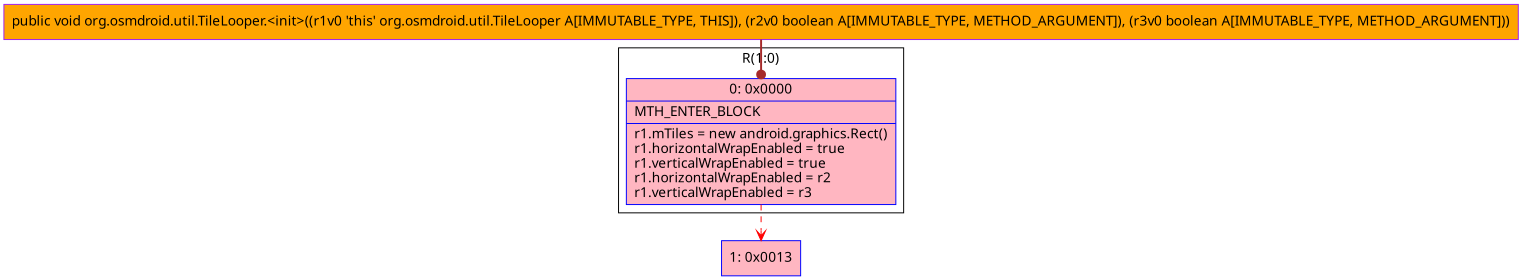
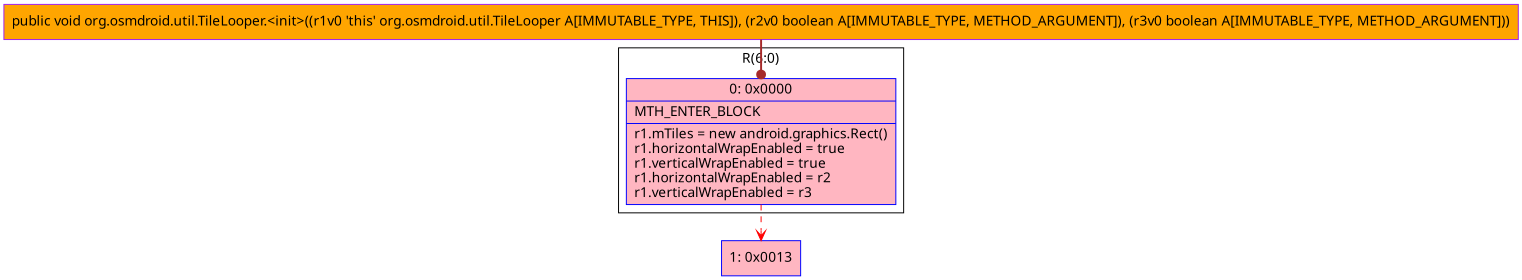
cluster "R(1:0)": label "R(1:0)" -> "R(6:0)"
